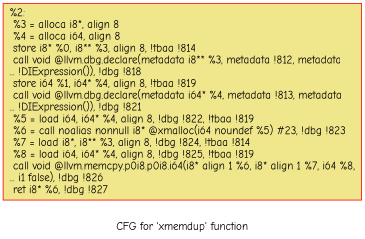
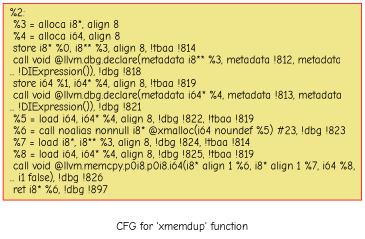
node "%2:": text "ret i8* %6, !dbg !827" -> "ret i8* %6, !dbg !897"
